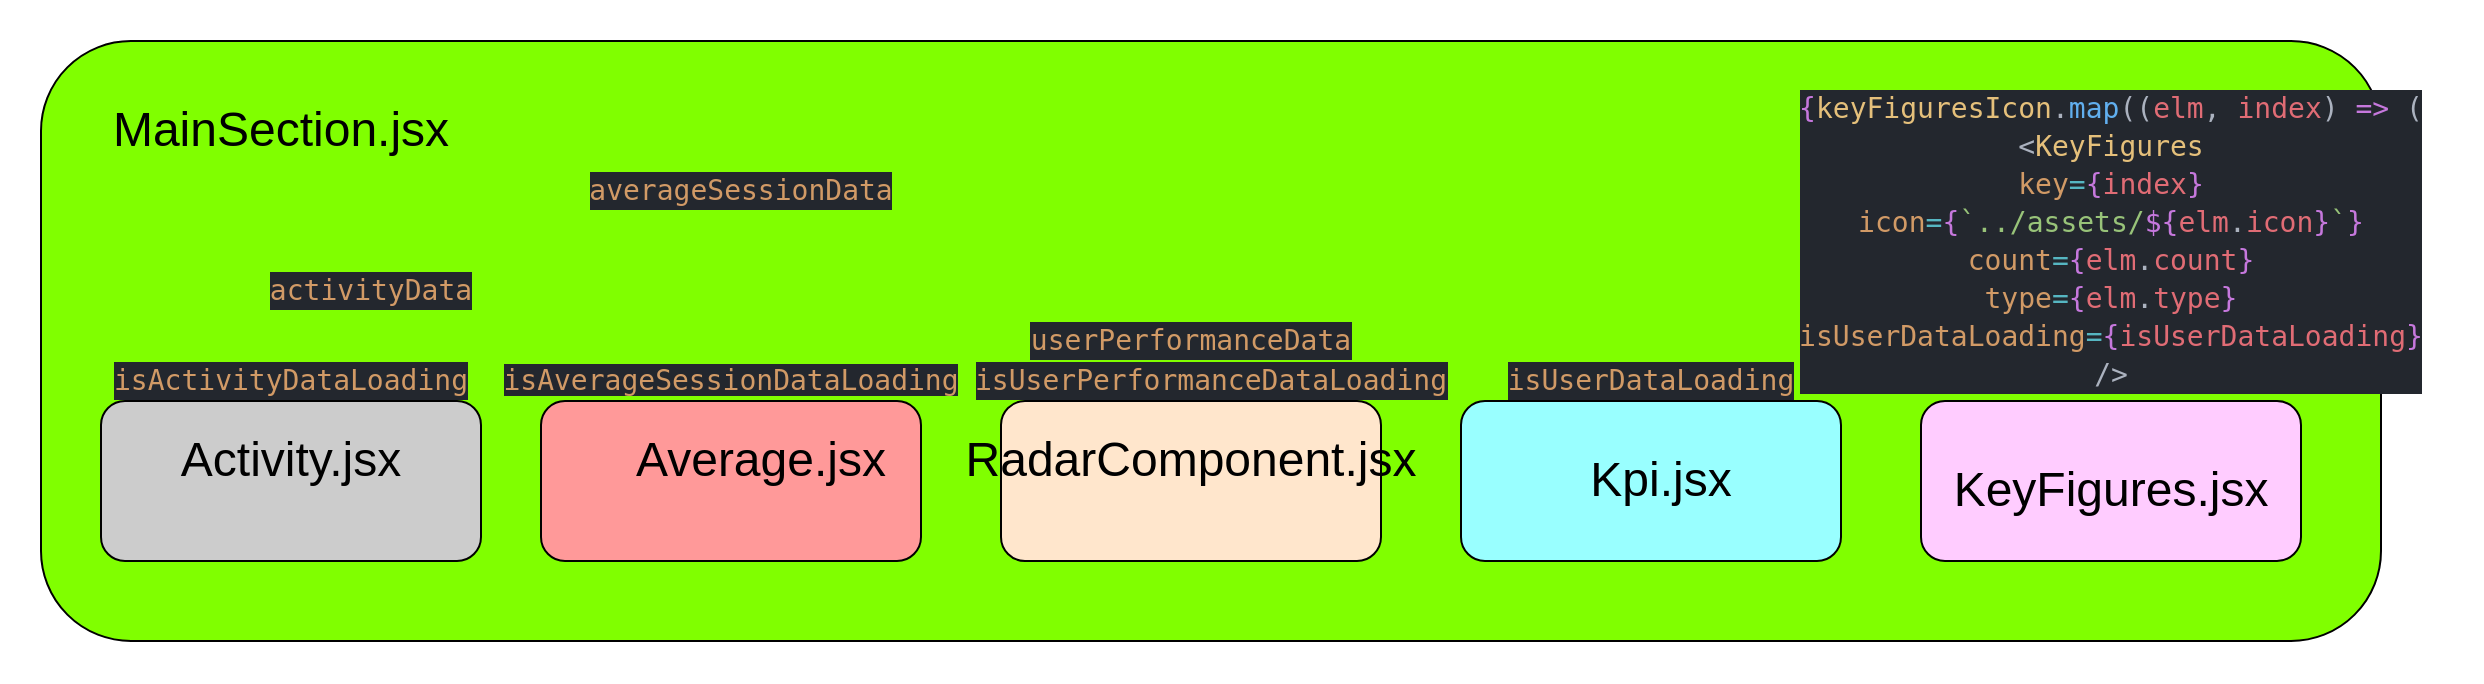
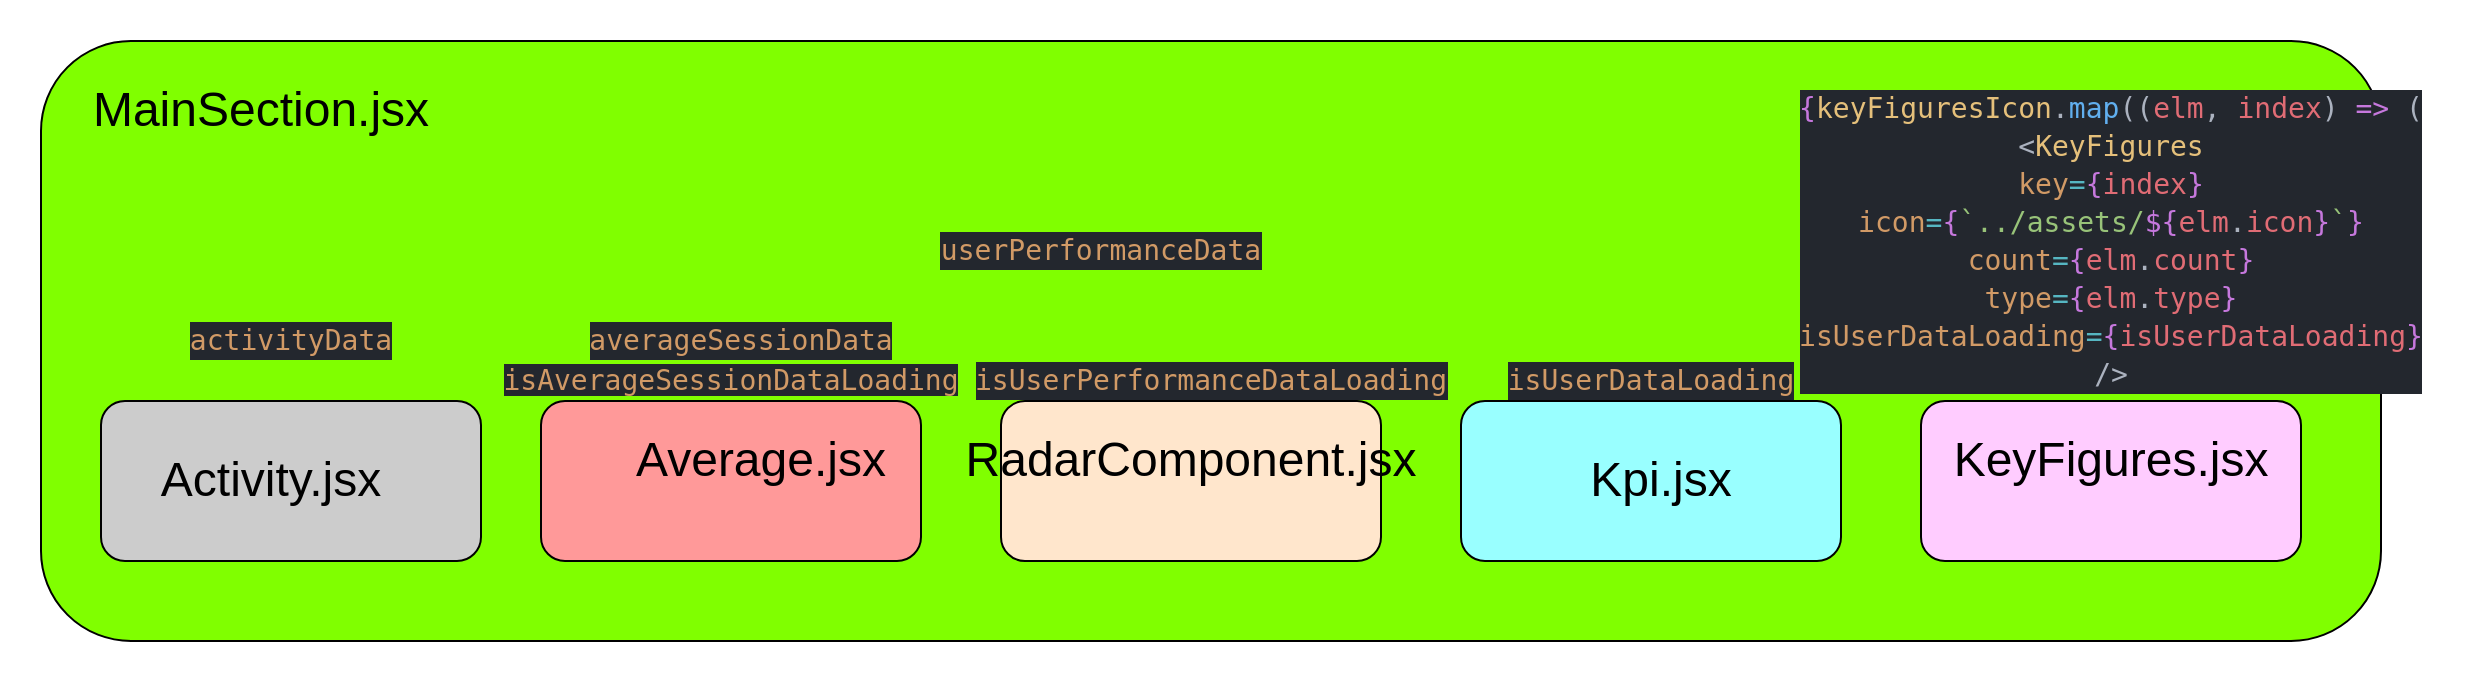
node "MainSection.jsx": moved (281, 131) -> (261, 111)
node "averageSessionData": moved (741, 191) -> (741, 341)
node "activityData": moved (371, 291) -> (291, 341)
node "userPerformanceData": moved (1191, 341) -> (1101, 251)
node "isActivityDataLoading": removed
node "Activity.jsx": moved (291, 461) -> (271, 481)
node "KeyFigures.jsx": moved (2111, 491) -> (2111, 461)
